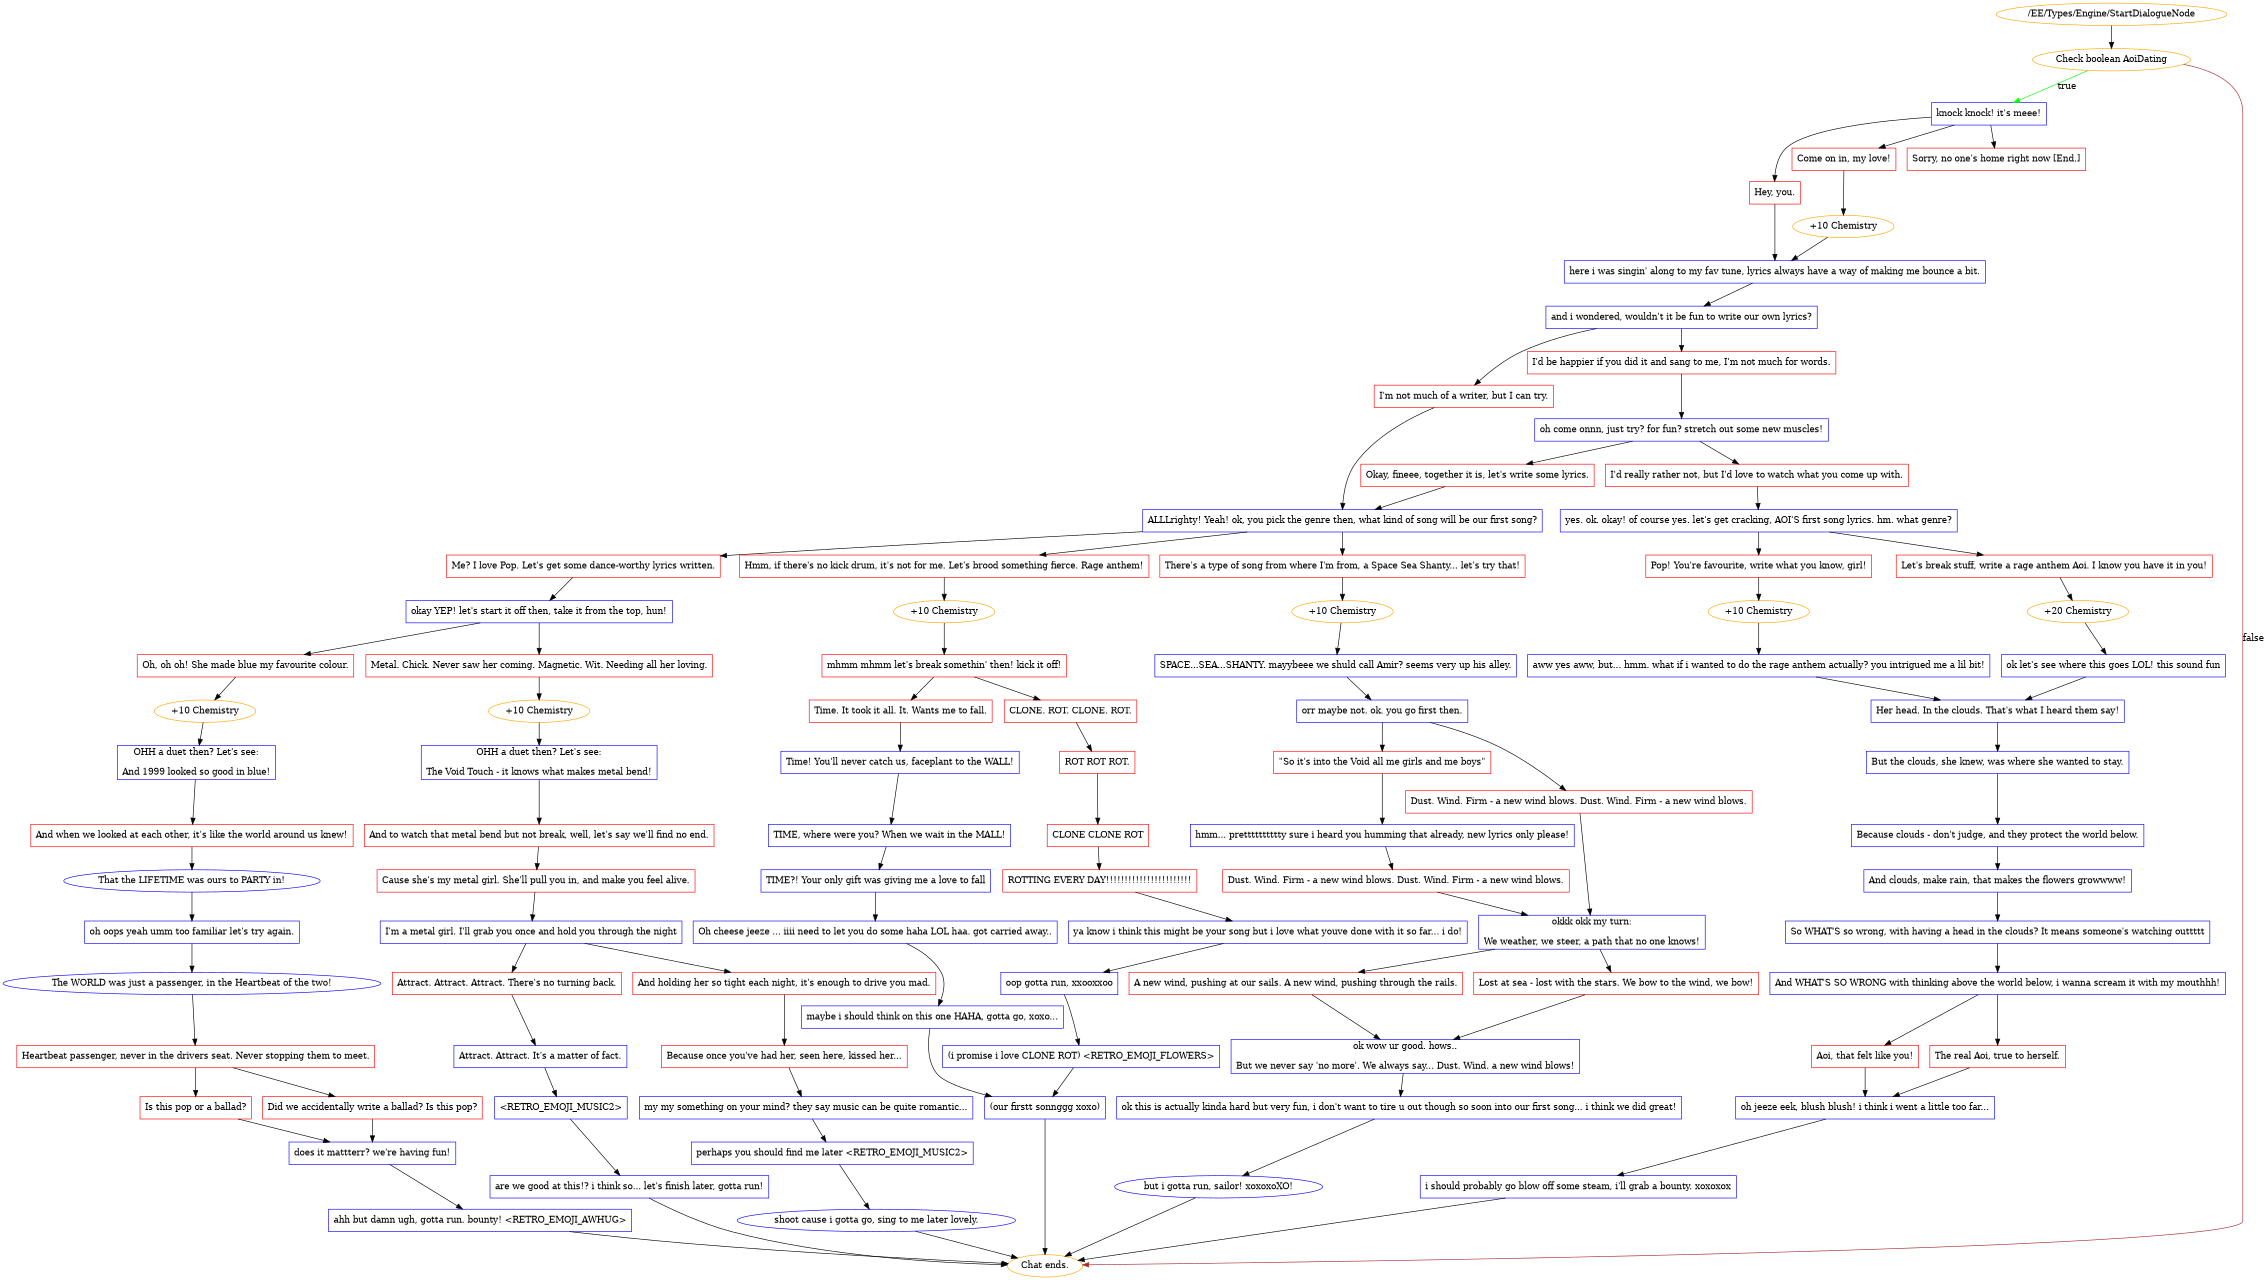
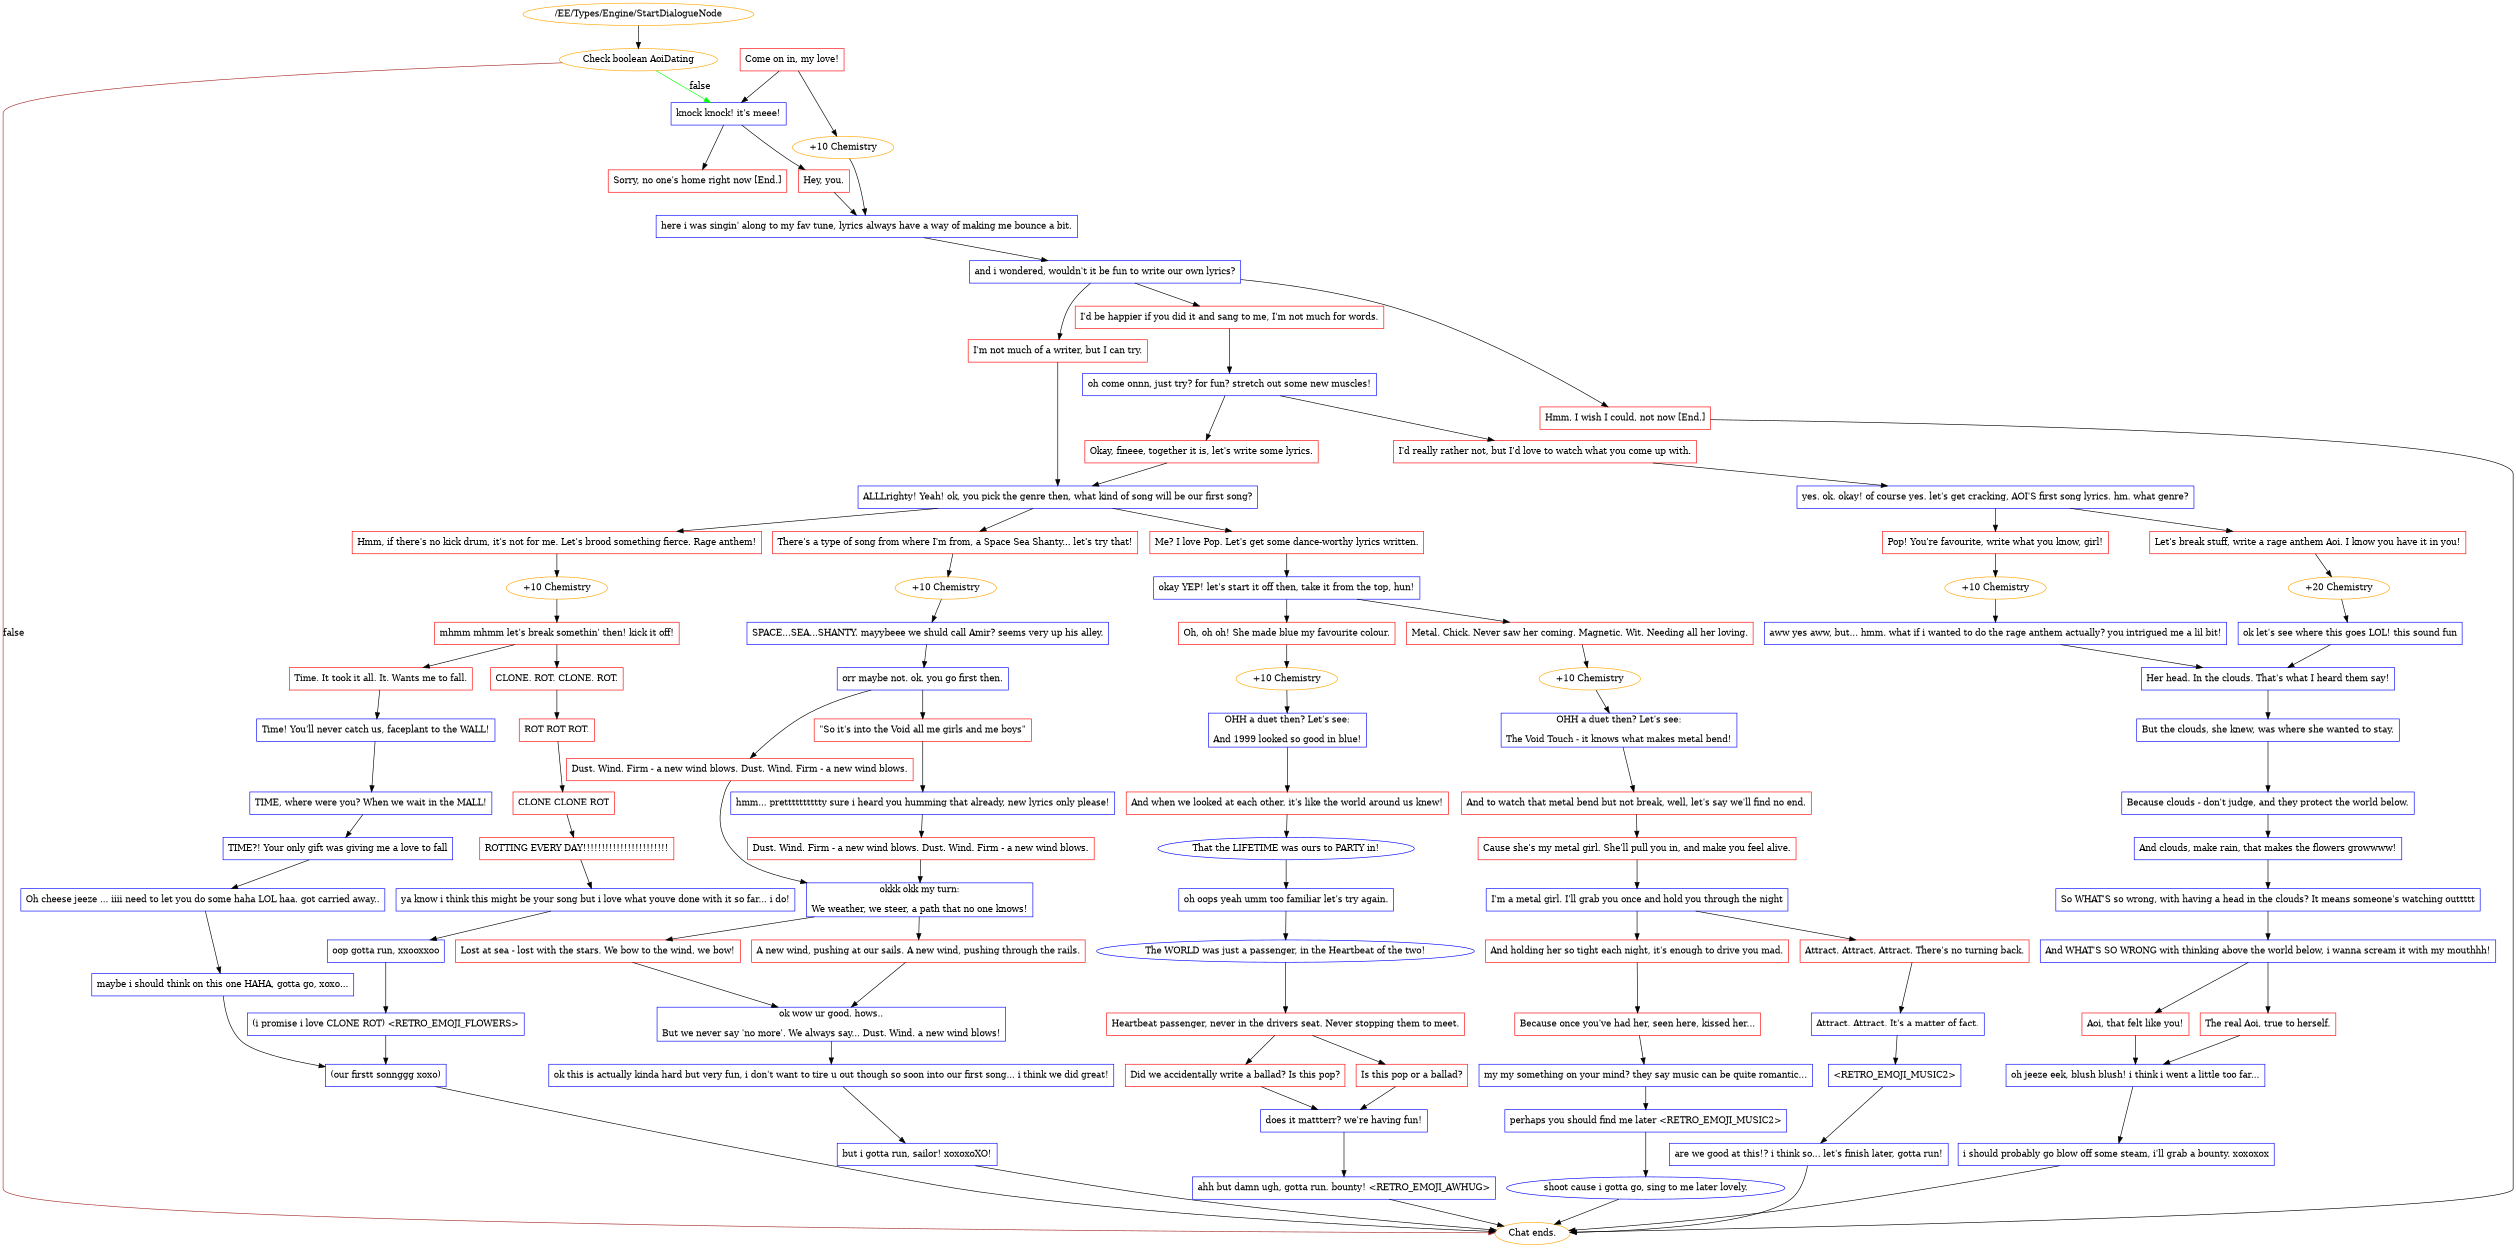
edge "Check boolean AoiDating" -> "knock knock! it's meee!": label "true" -> "false"
edge "knock knock! it's meee!" -> "Come on in, my love!": reversed
node "Hmm, I wish I could, not now [End.]": added
node "but i gotta run, sailor! xoxoxoXO!": shape ellipse -> box
